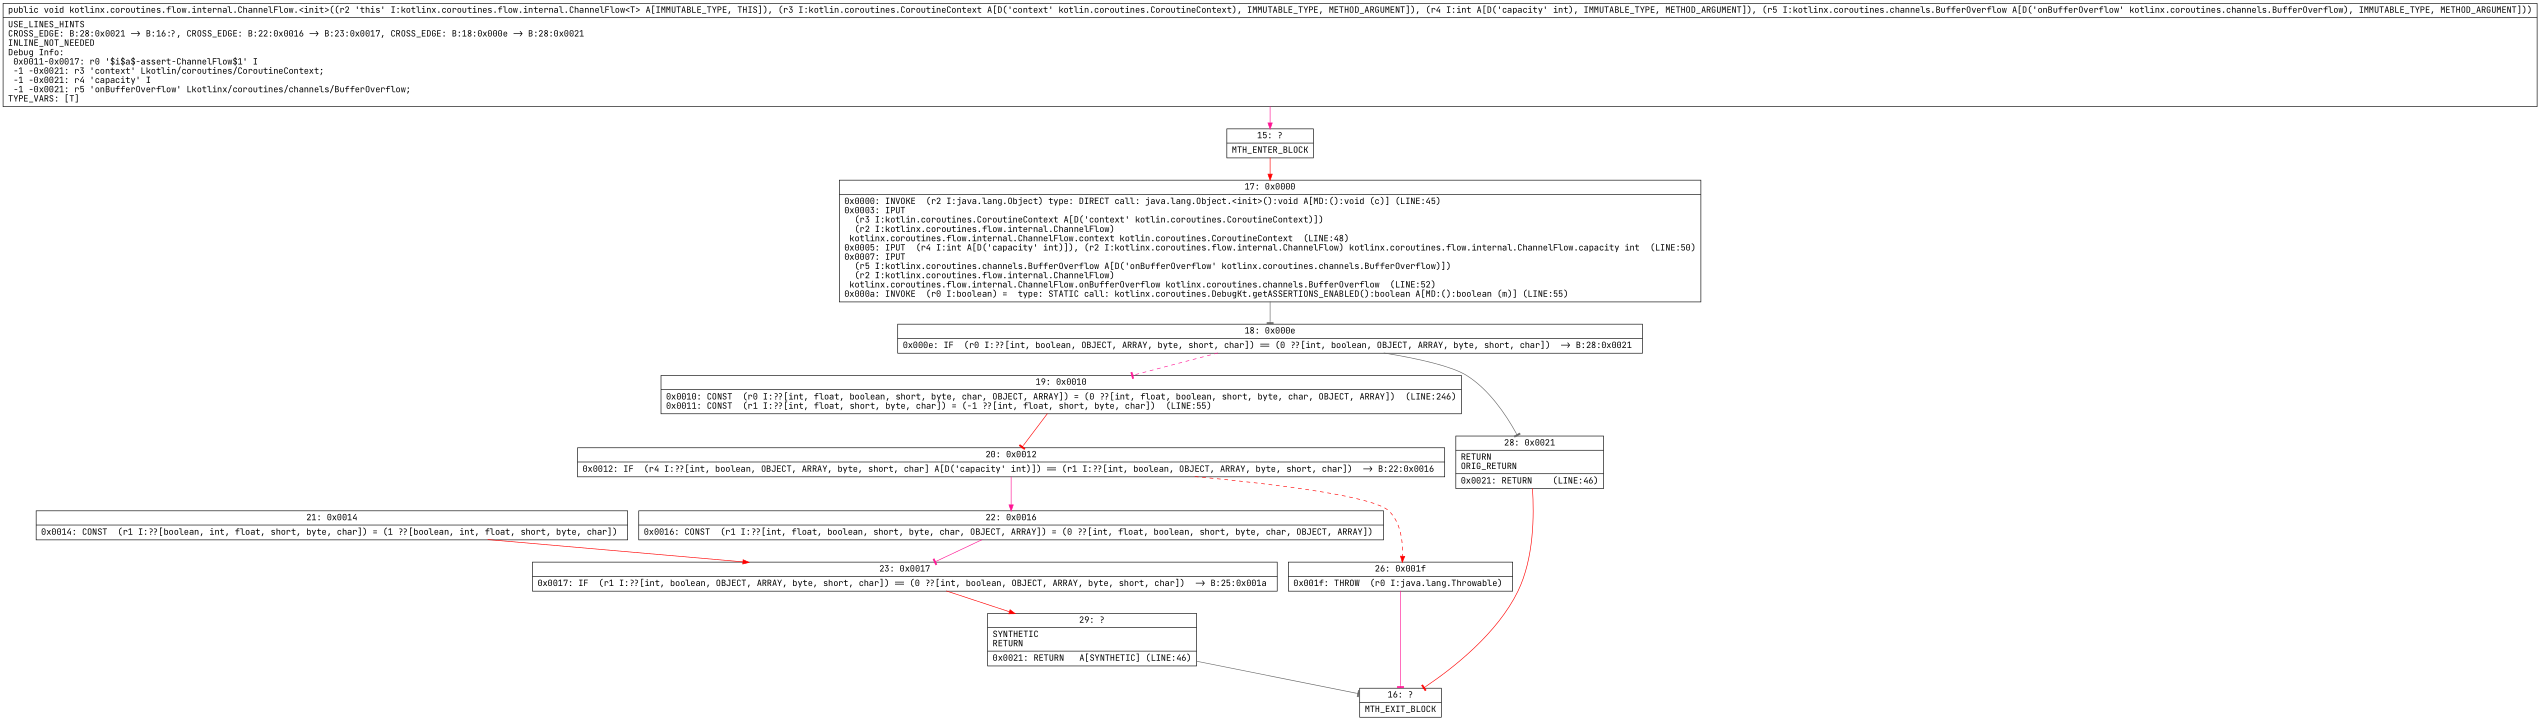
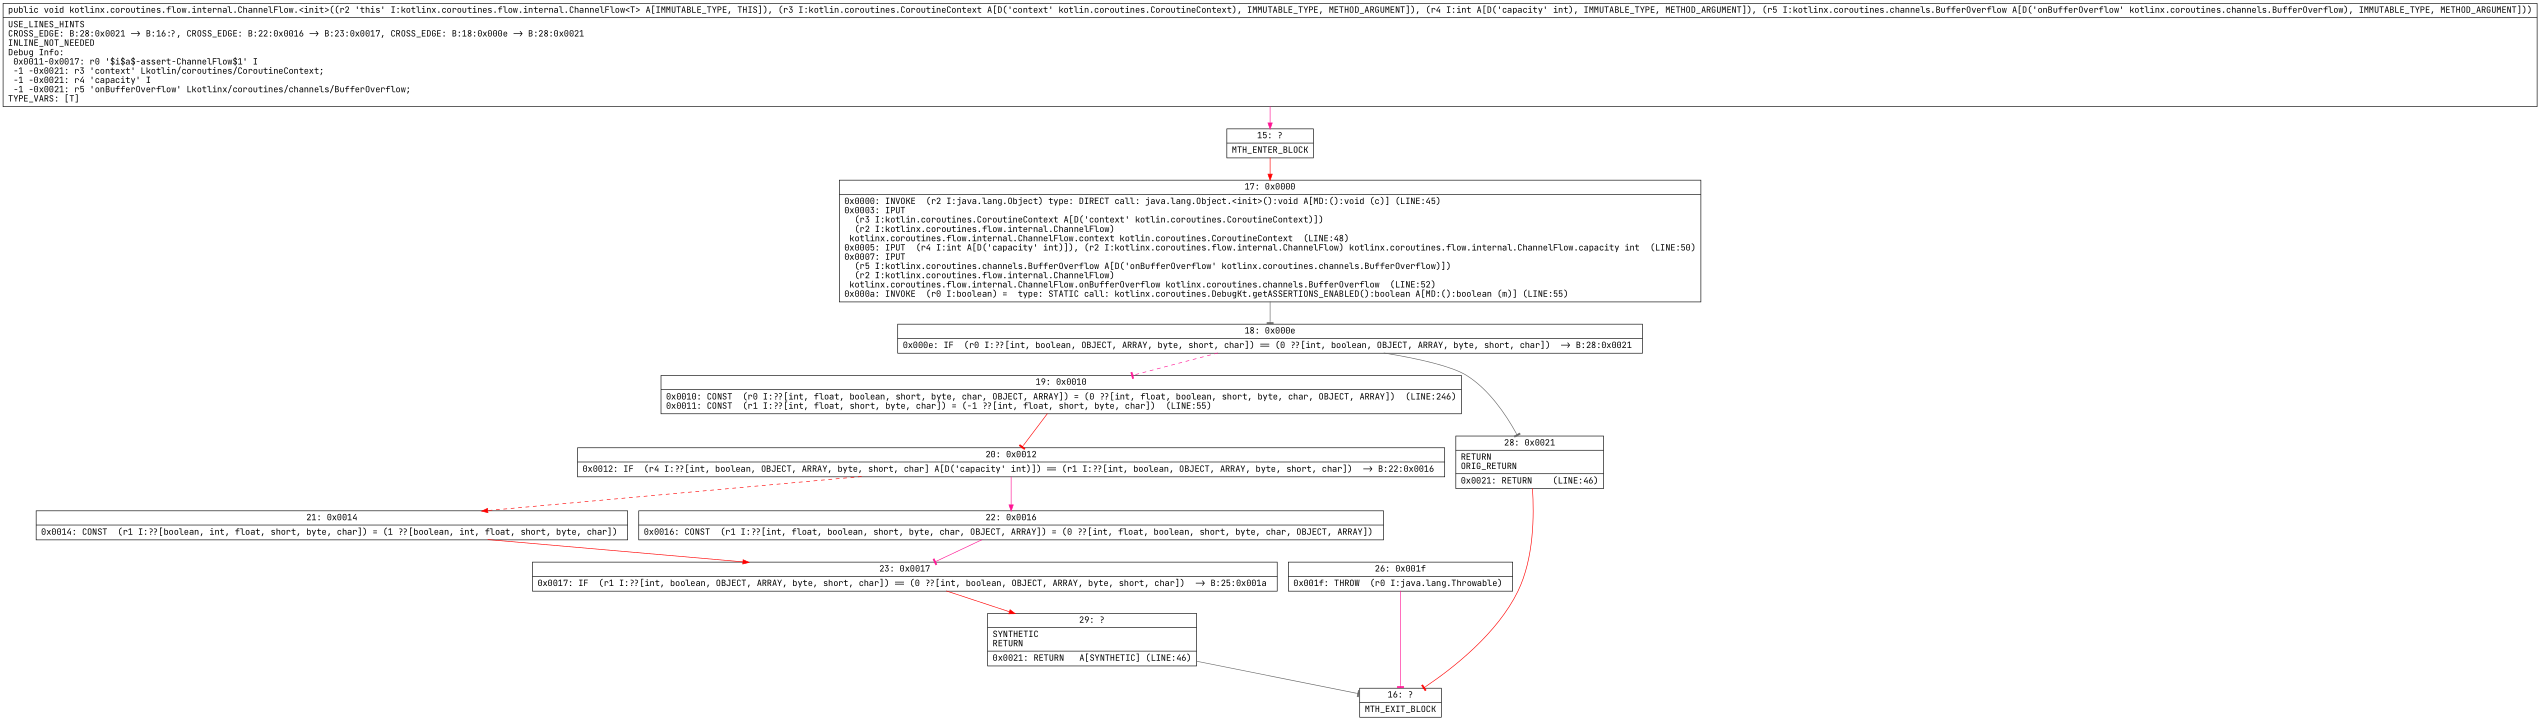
edge "20: 0x0012" -> "26: 0x001f": now "20: 0x0012" -> "21: 0x0014"
